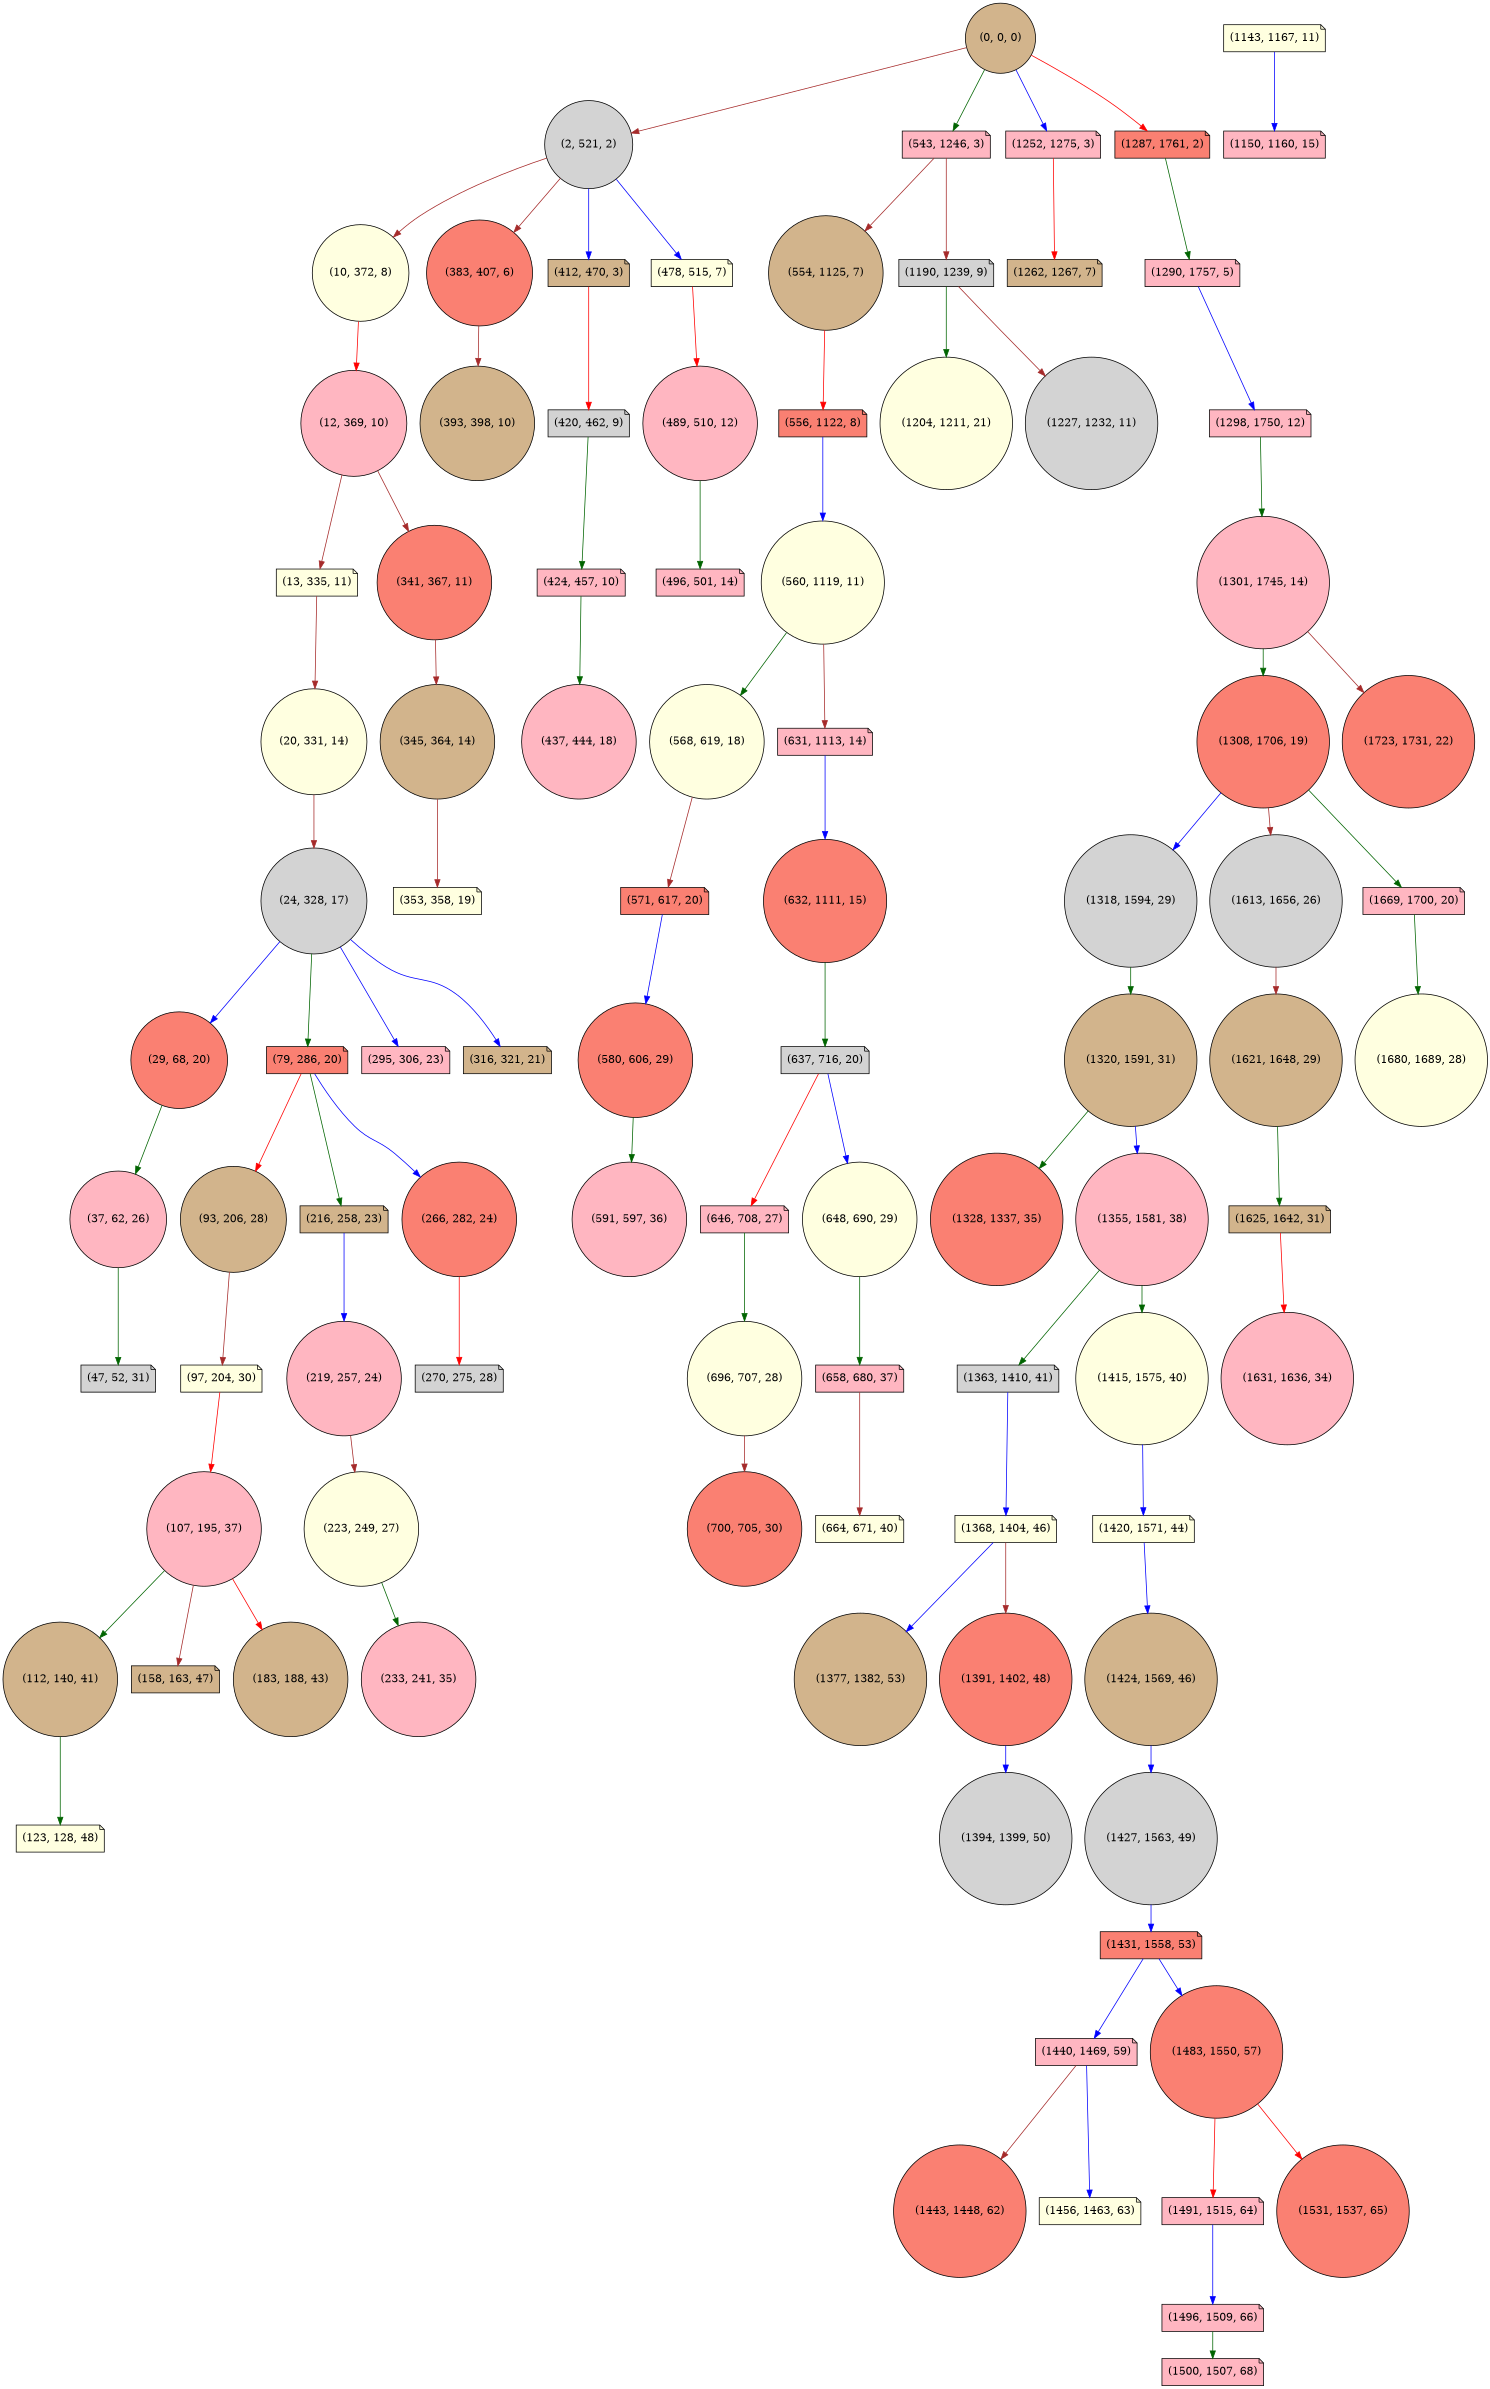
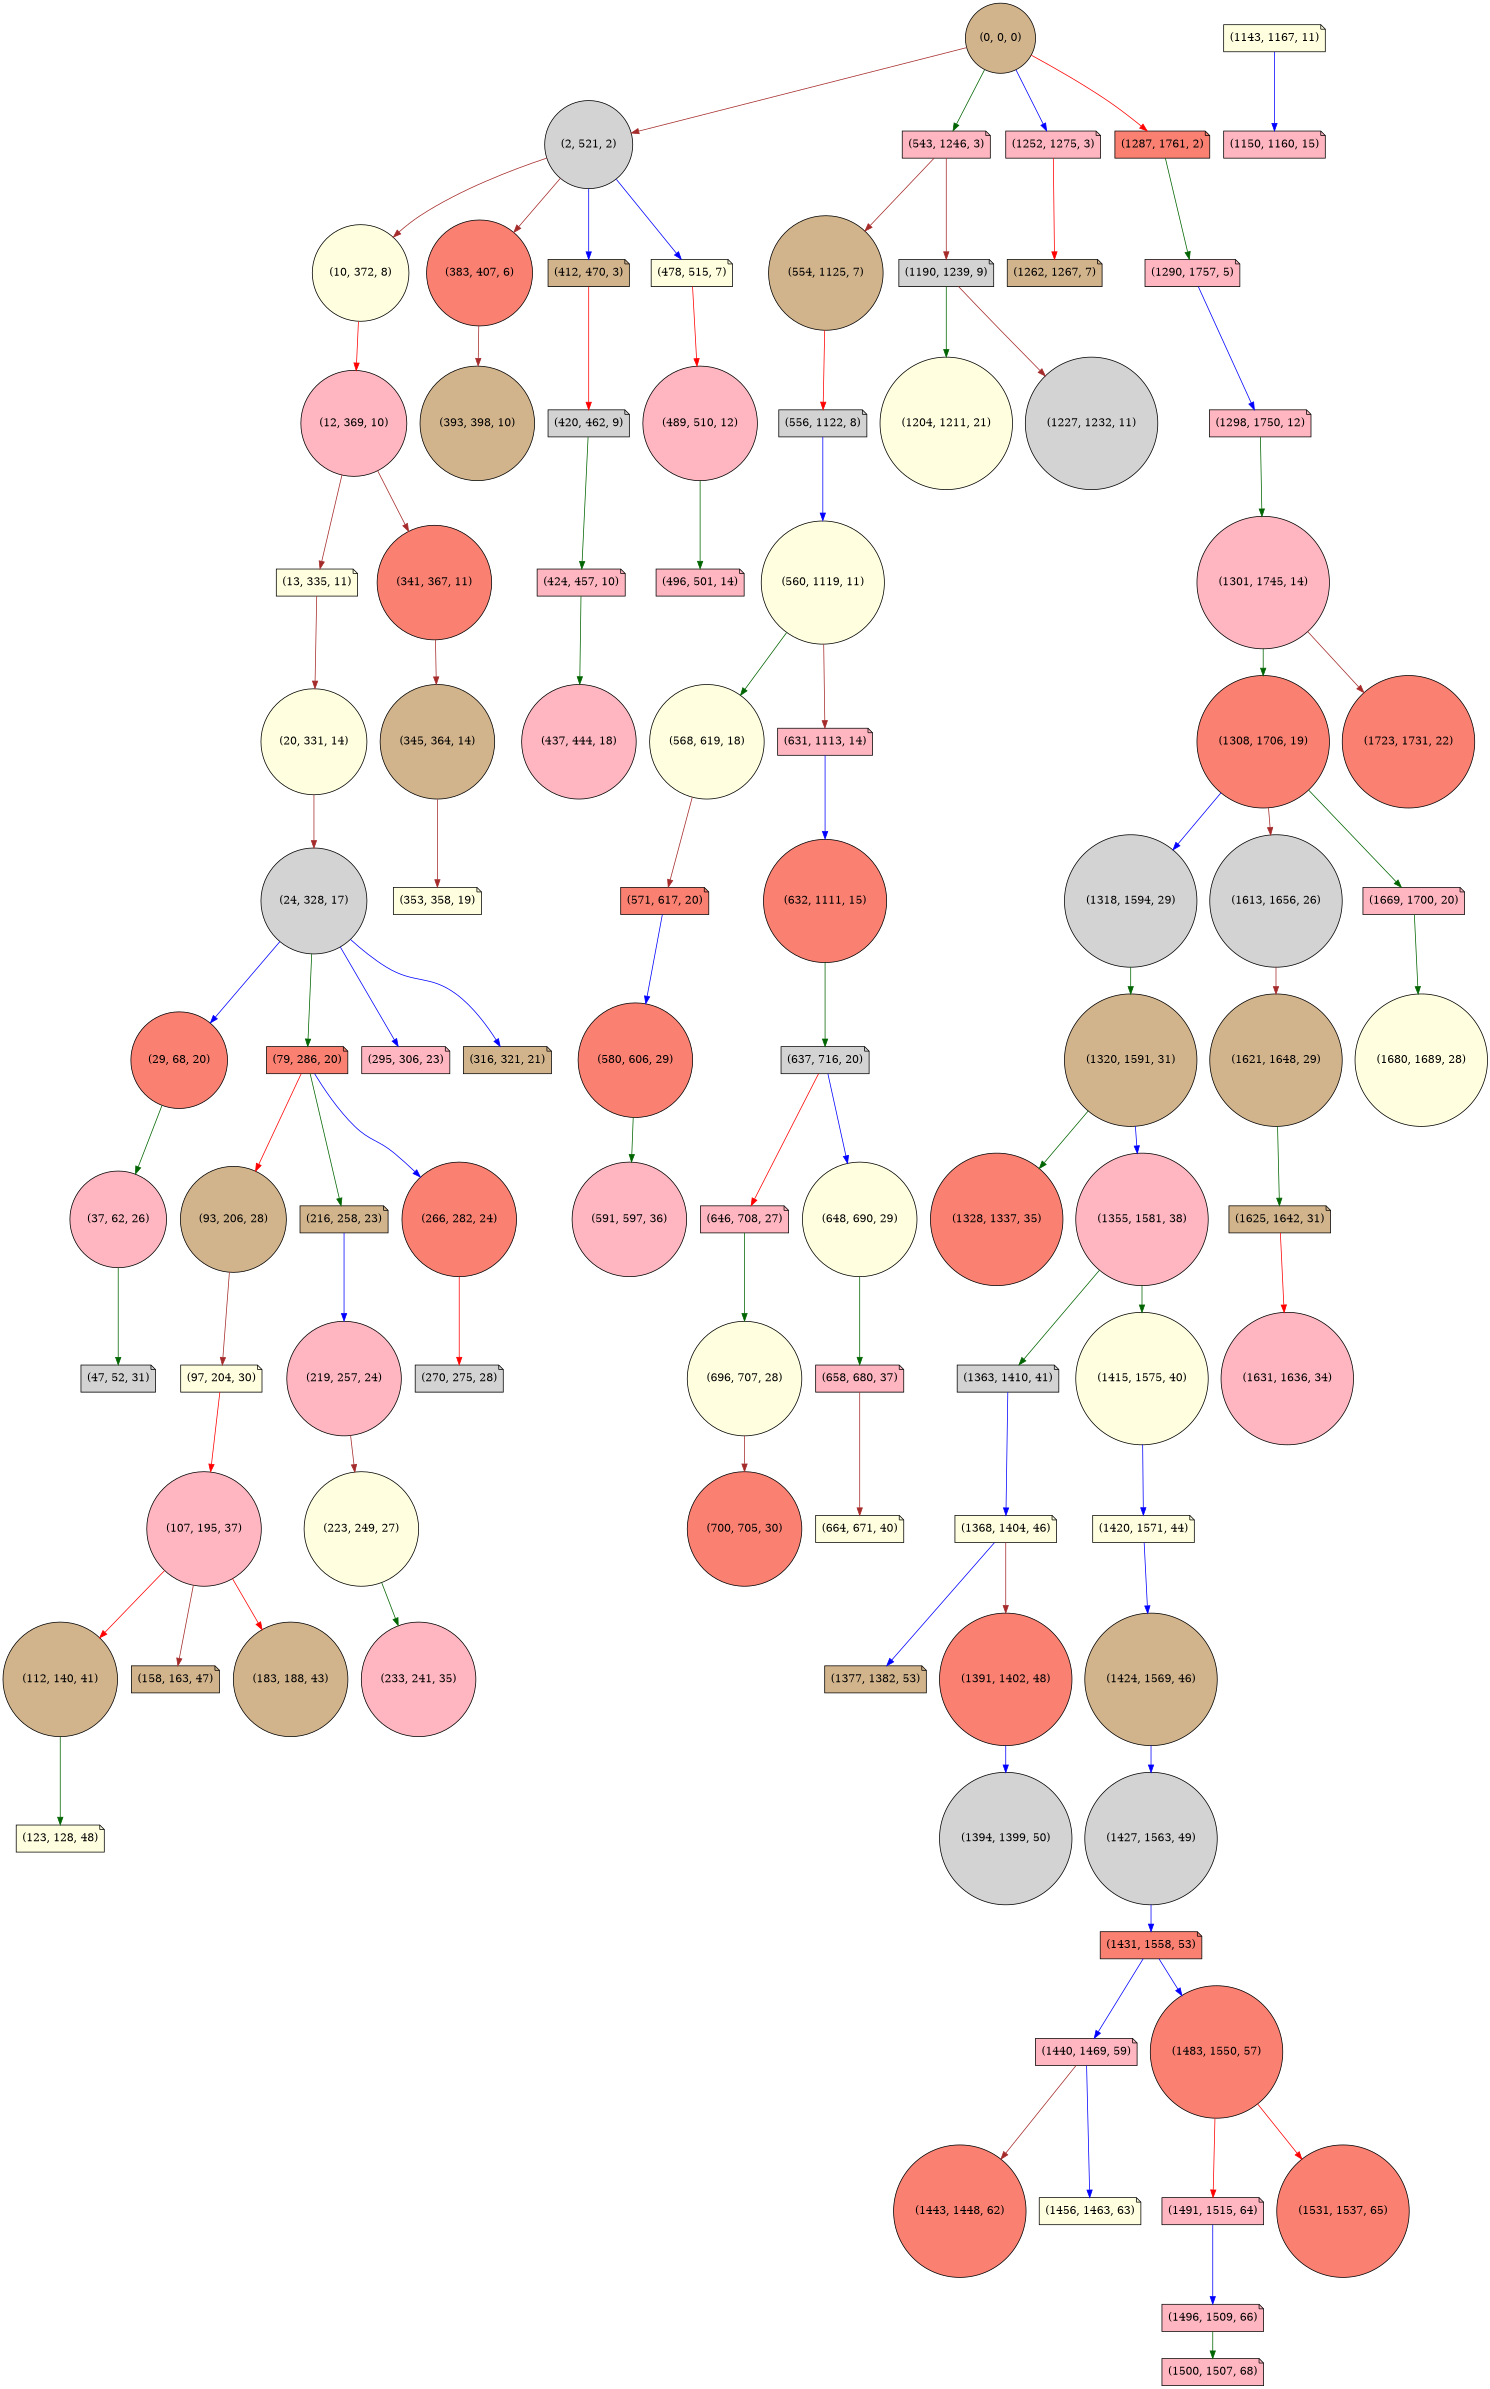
node "(556, 1122, 8)": fillcolor salmon -> lightgrey
edge "(107, 195, 37)" -> "(112, 140, 41)": color darkgreen -> red
node "(1377, 1382, 53)": shape circle -> note
